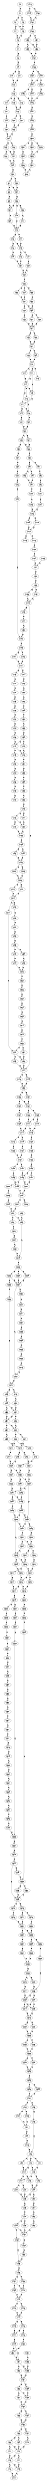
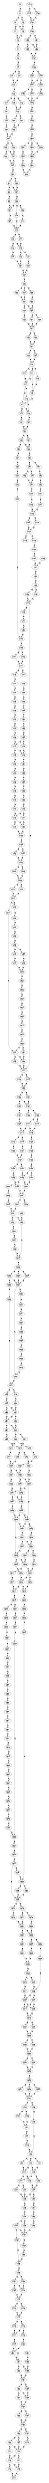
edge "S508" -> "S506": reversed
edge "S74" -> "S75": now "S73" -> "S75"
edge "S114" -> "S118": removed, label "A"
node "S172": added
edge "S166" -> "S171": removed, label "G"
node "S397": added
